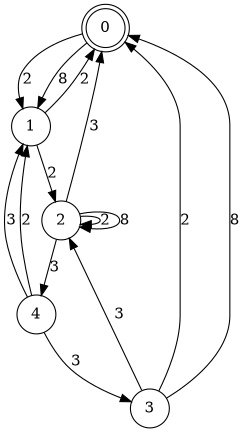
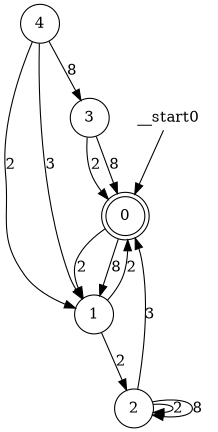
node "__start0": added
edge "2" -> "4": removed, label "3"
edge "3" -> "2": removed, label "3"
edge "4" -> "3": label "3" -> "8"
